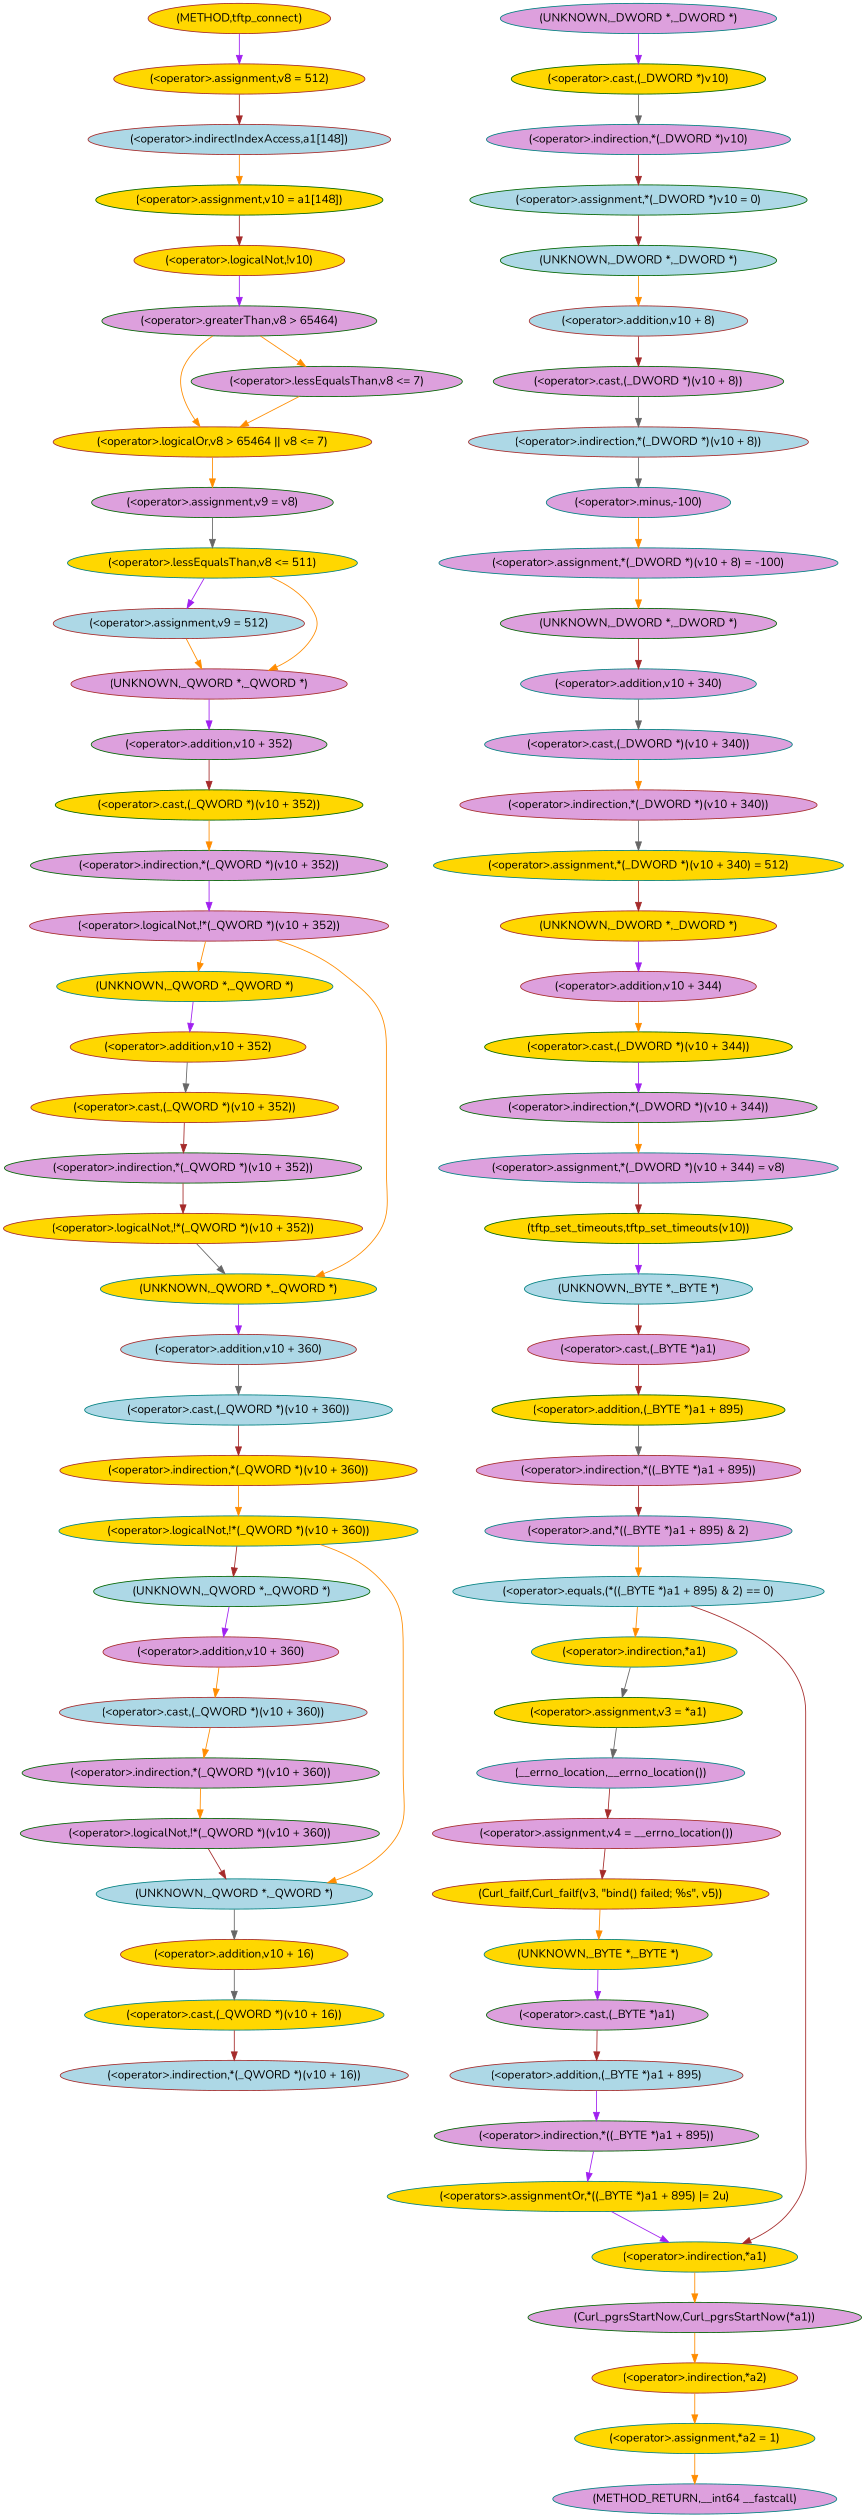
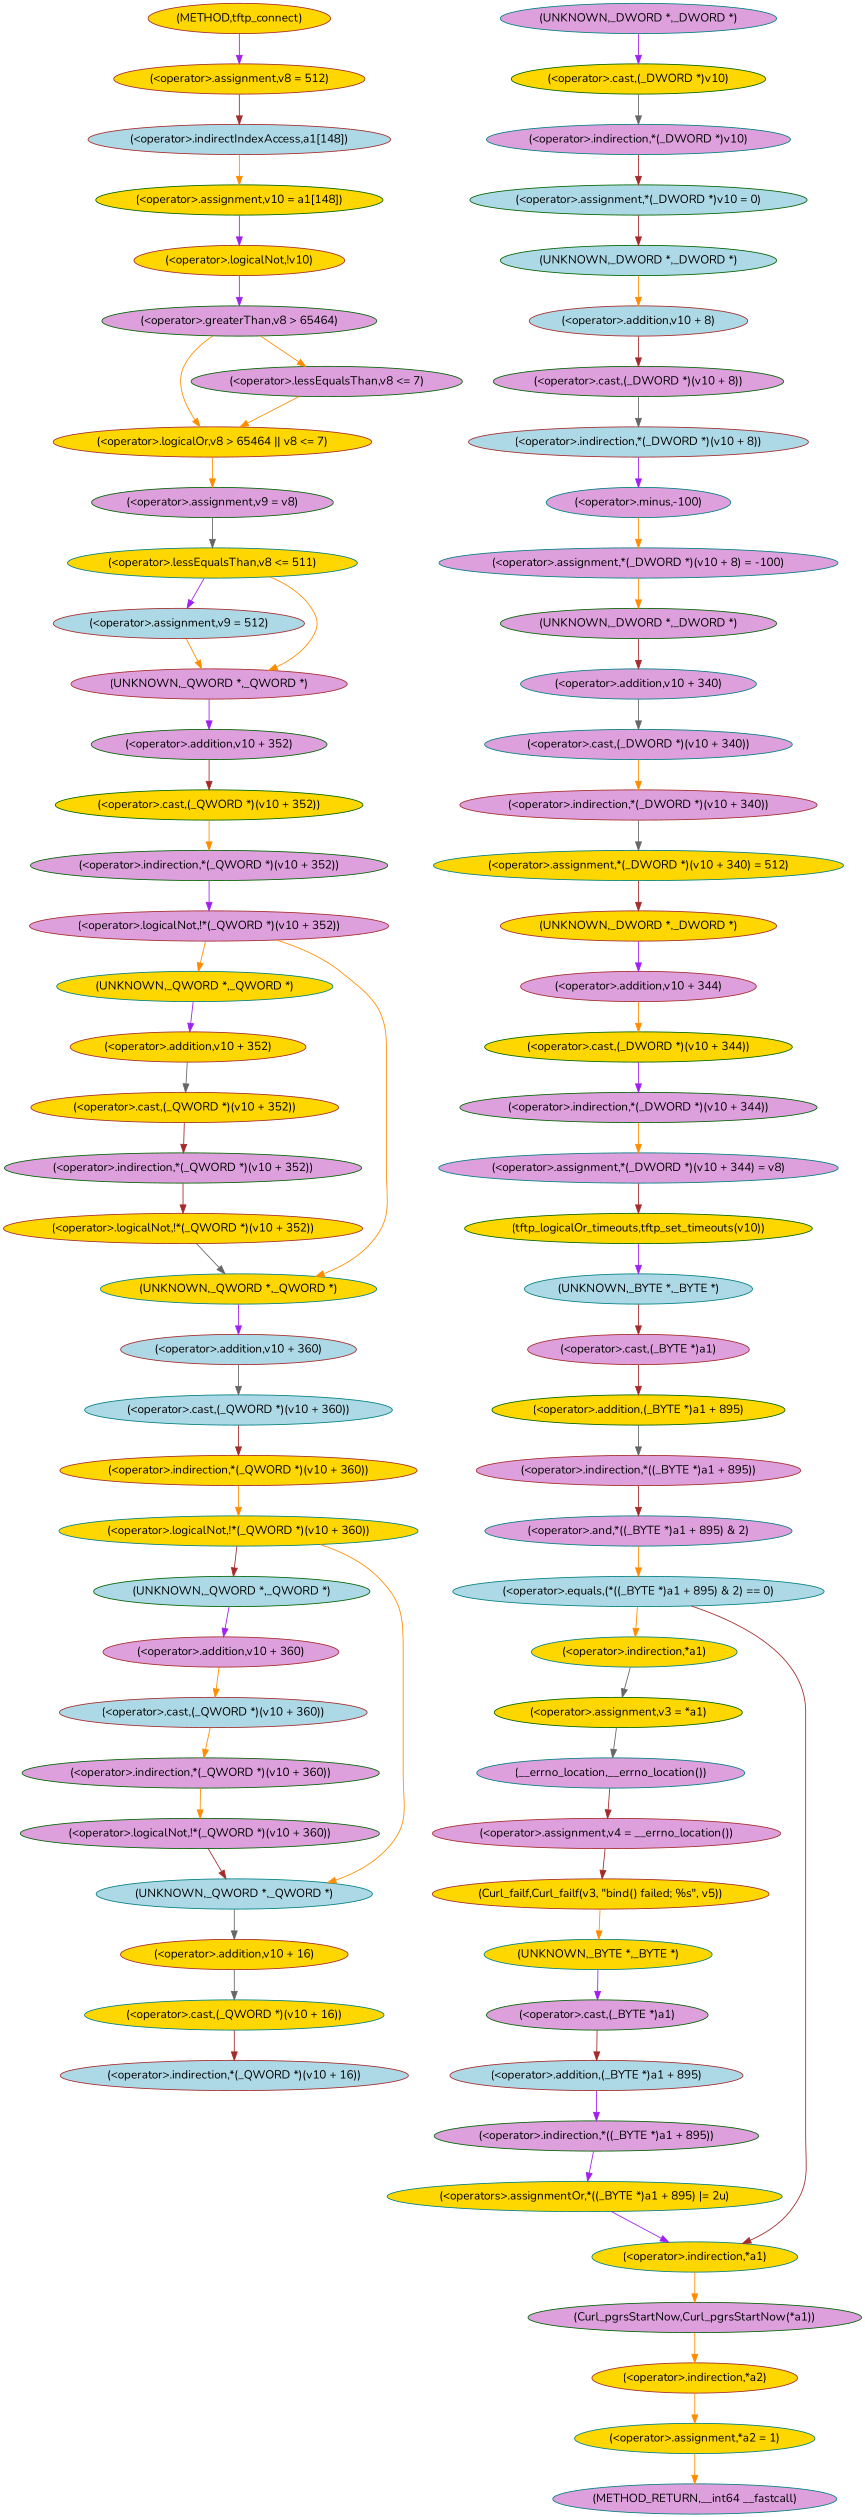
edge "(<operator>.assignment,v10 = a1[148])" -> "(<operator>.logicalNot,!v10)": color brown -> purple
edge "(<operator>.indirection,*(_DWORD *)(v10 + 8))" -> "(<operator>.minus,-100)": color gray40 -> purple
node "(tftp_set_timeouts,tftp_set_timeouts(v10))": label "(tftp_set_timeouts,tftp_set_timeouts(v10))" -> "(tftp_logicalOr_timeouts,tftp_set_timeouts(v10))"
